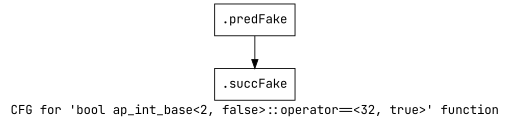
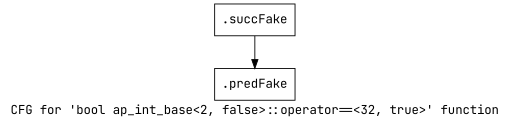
edge ".predFake" -> ".succFake": reversed
